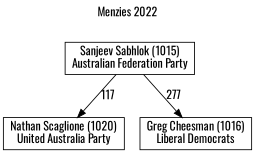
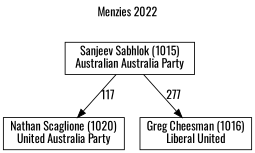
node "Sanjeev Sabhlok (1015) Australian Federation Party": label "Sanjeev Sabhlok (1015) Australian Federation Party" -> "Sanjeev Sabhlok (1015) Australian Australia Party"
node "Greg Cheesman (1016) Liberal Democrats": label "Greg Cheesman (1016) Liberal Democrats" -> "Greg Cheesman (1016) Liberal United"
